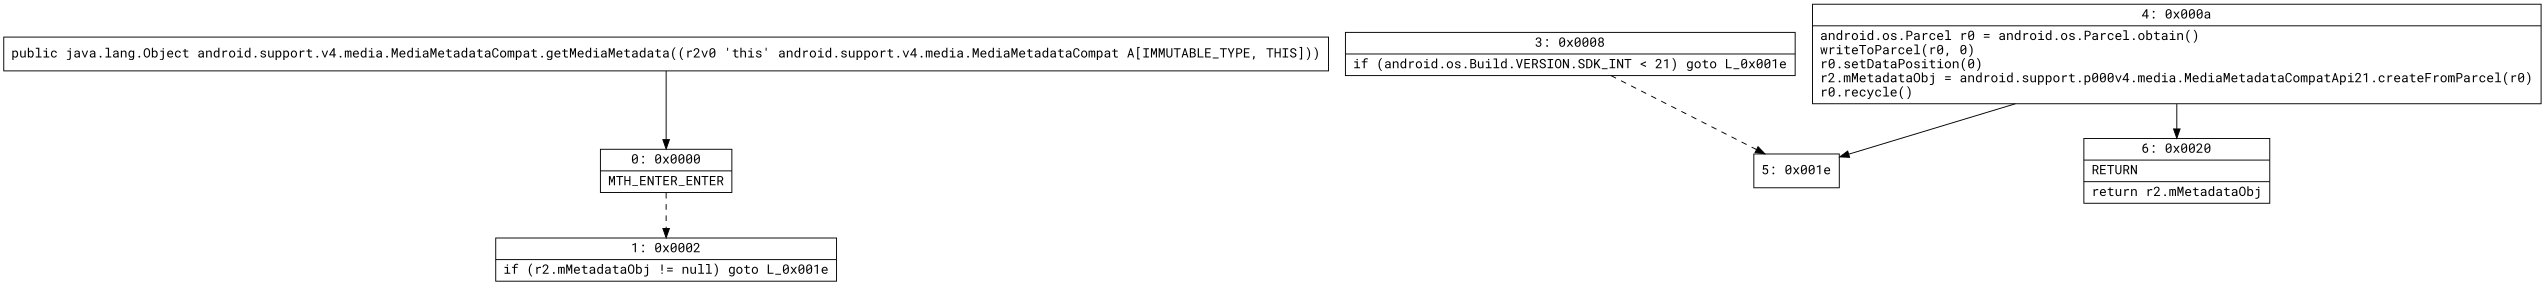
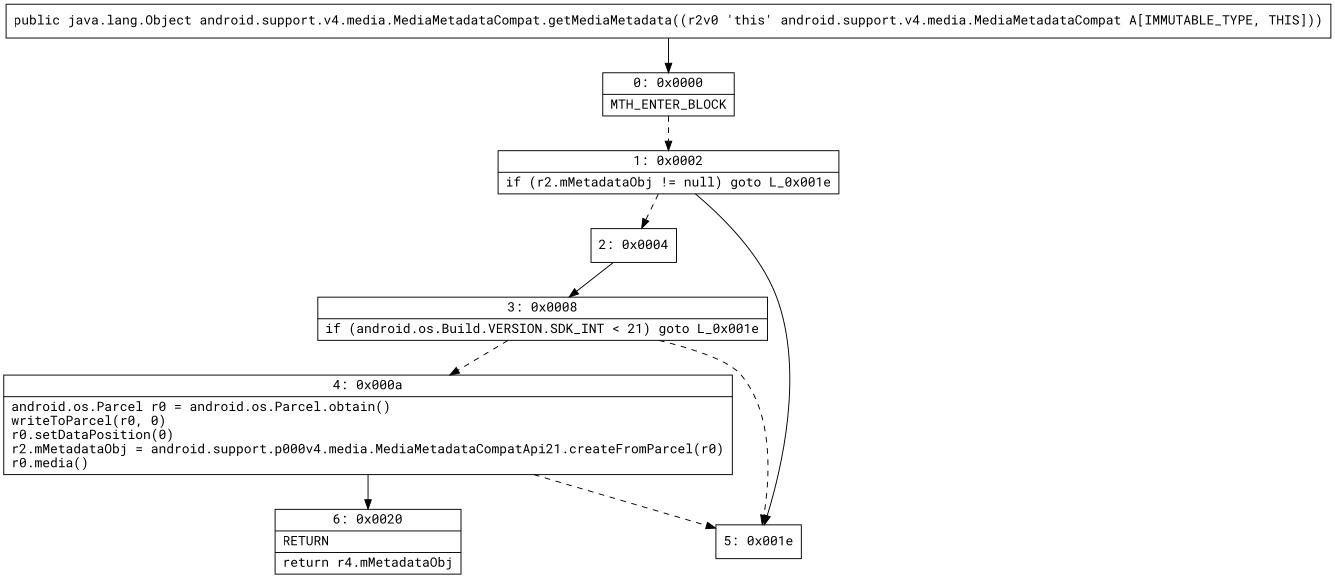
node "4: 0x000a": text "r0.recycle()" -> "r0.media()"
edge "4: 0x000a" -> "5: 0x001e": style solid -> dashed
node "0: 0x0000": text "MTH_ENTER_ENTER" -> "MTH_ENTER_BLOCK"
node "6: 0x0020": text "return r2.mMetadataObj" -> "return r4.mMetadataObj"
node "2: 0x0004": added
edge "1: 0x0002" -> "5: 0x001e": added
edge "3: 0x0008" -> "4: 0x000a": added
